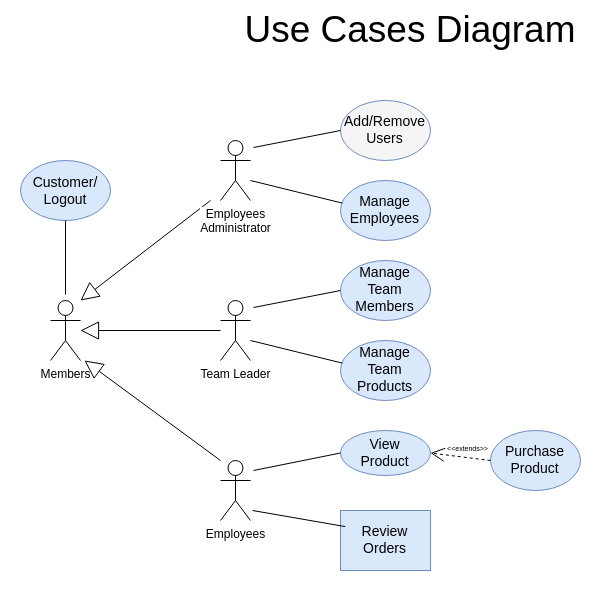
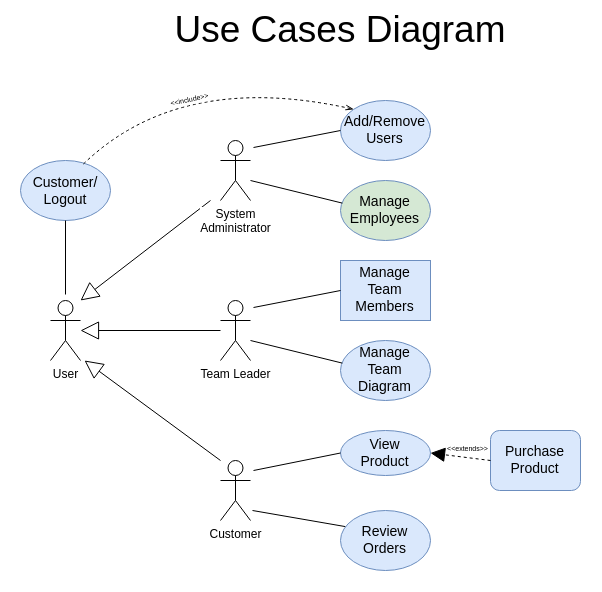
node "Use Cases Diagram": moved (411, 31) -> (341, 31)
edge "Customer/ Logout" -> "Add/Remove Users": added, label "<<include>>"
node "Add/Remove Users": fillcolor #f5f5f5 -> #dae8fc
node "Manage Employees": fillcolor #dae8fc -> #d5e8d4
node "Employees Administrator": label "Employees Administrator" -> "System Administrator"
node "Manage Team Members": shape ellipse -> rectangle
node "Manage Team Products": label "Manage Team Products" -> "Manage Team Diagram"
node "Members": label "Members" -> "User"
edge "Purchase Product" -> "View Product": arrowhead open -> block
node "Purchase Product": shape ellipse -> rounded rectangle
node "Employees": label "Employees" -> "Customer"
node "Review Orders": shape rectangle -> ellipse
